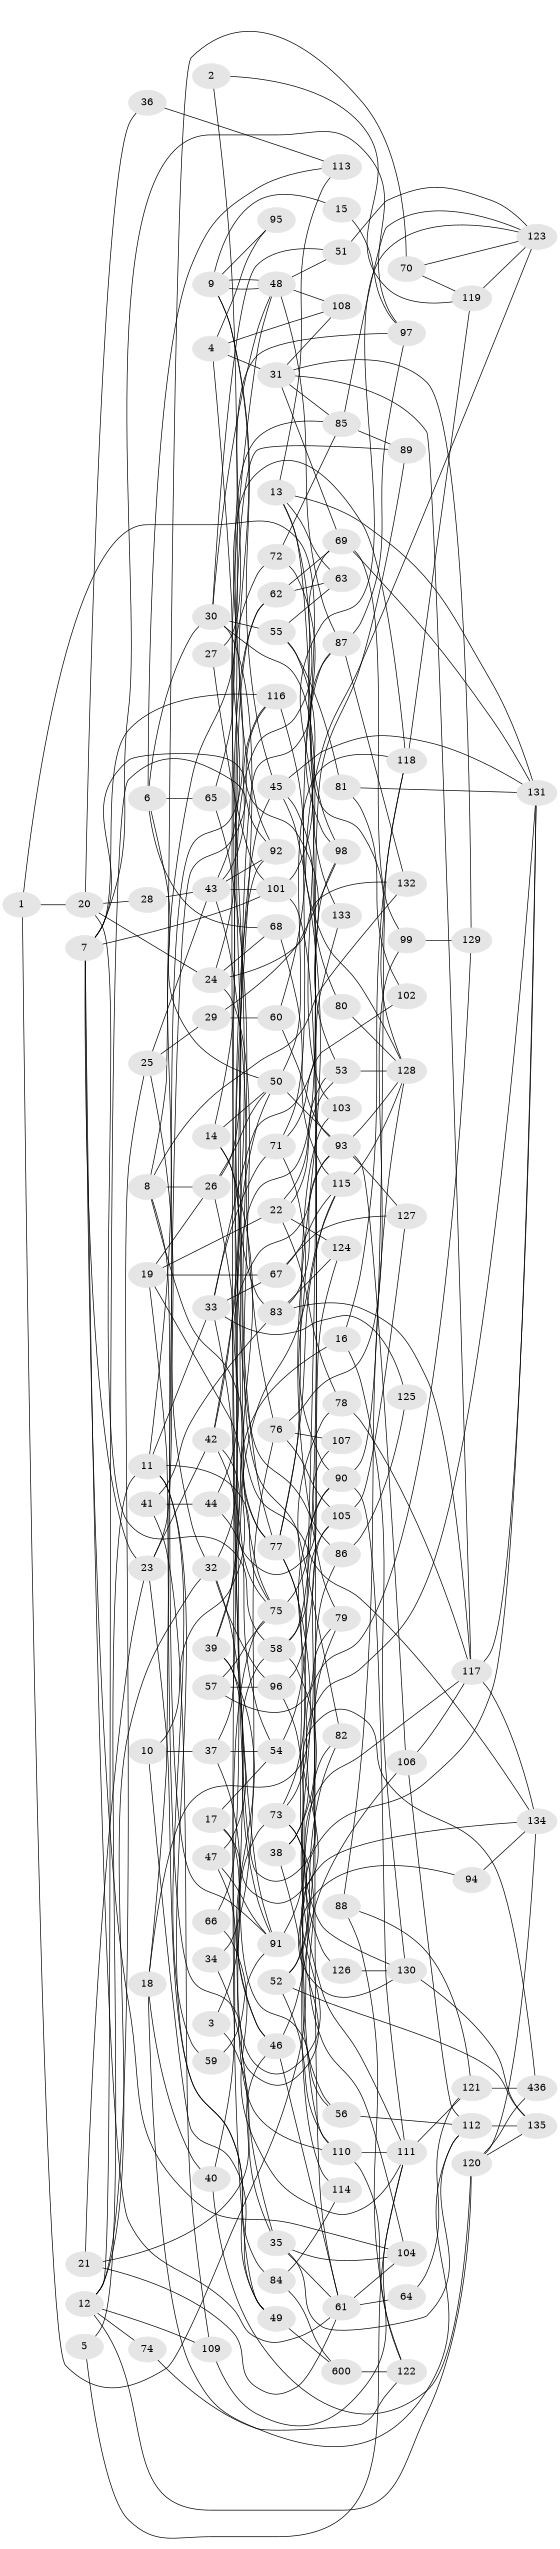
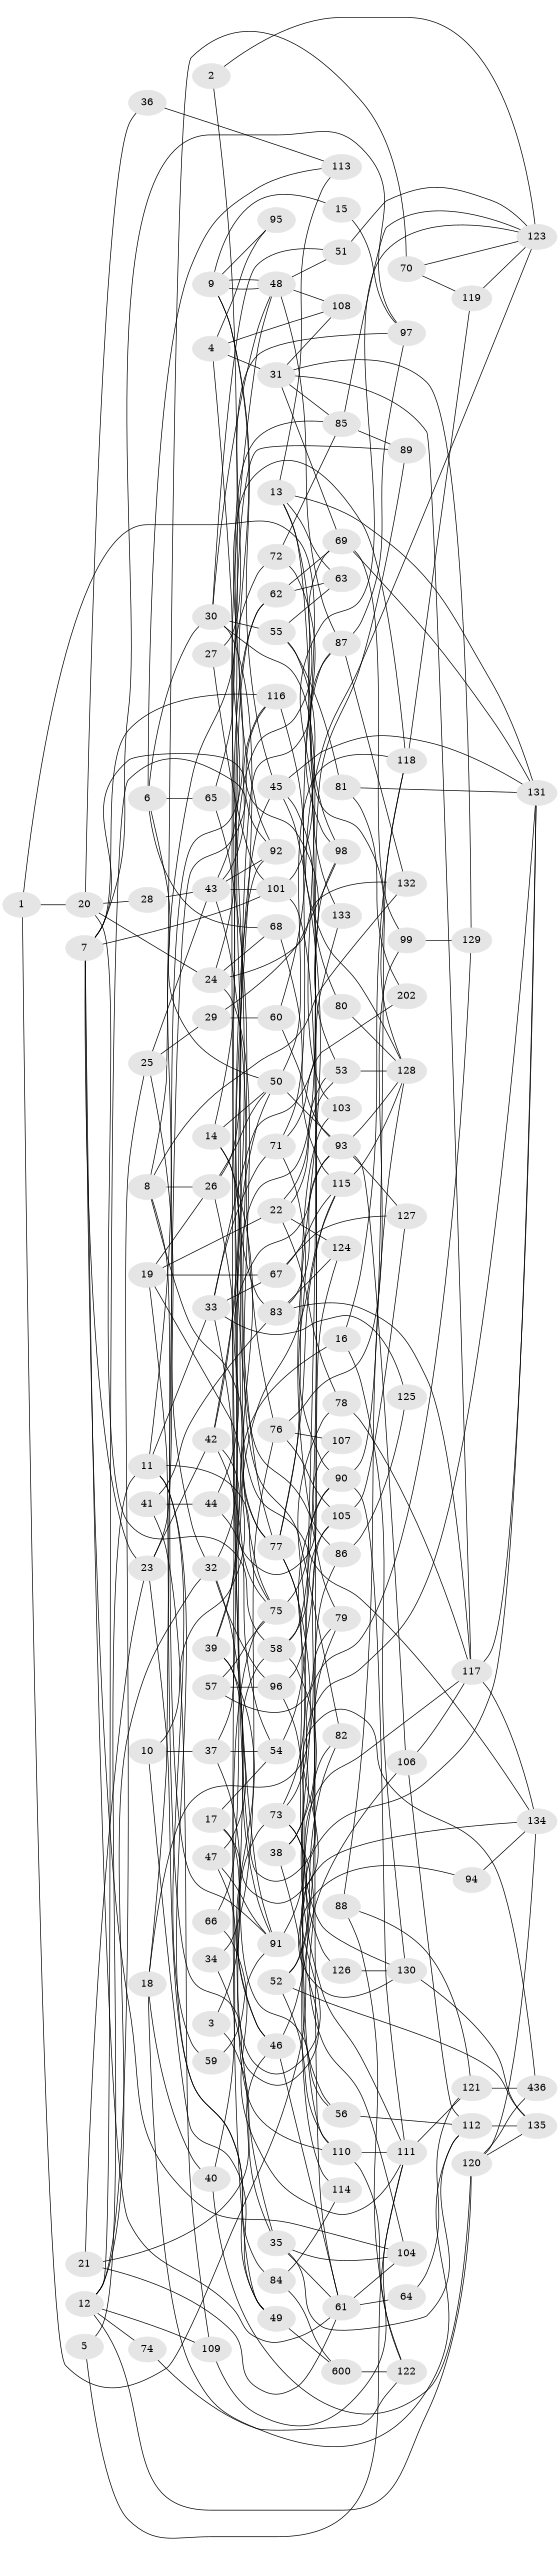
edge "2" -- "119": now "2" -- "123"
node "102": label "102" -> "202"
